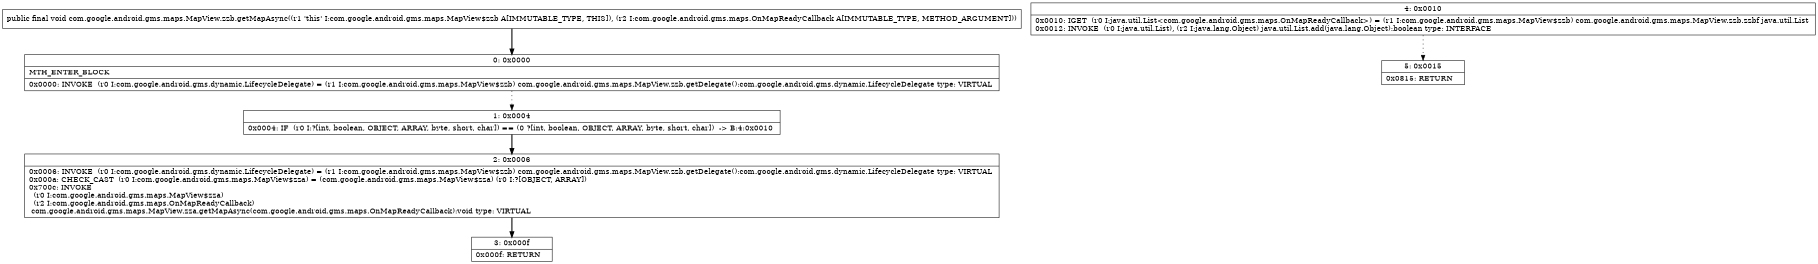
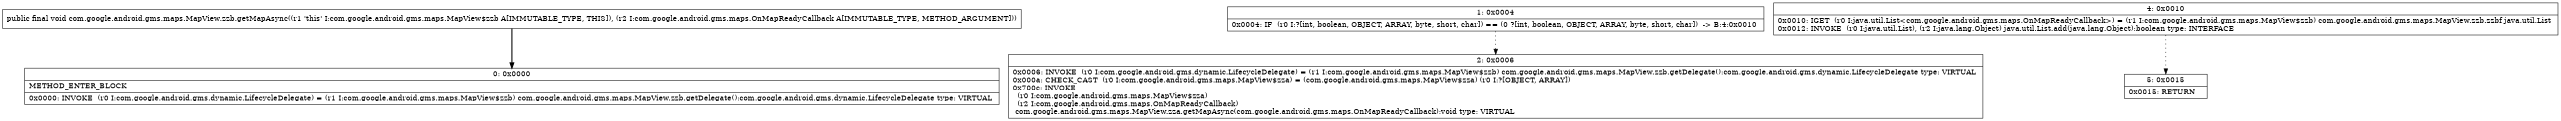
node "0: 0x0000": text "MTH_ENTER_BLOCK" -> "METHOD_ENTER_BLOCK"
node "5: 0x0015": text "0x0815: RETURN" -> "0x0015: RETURN"
edge "0: 0x0000" -> "1: 0x0004": removed
edge "1: 0x0004" -> "2: 0x0006": style bold -> dotted
node "3: 0x000f": removed
